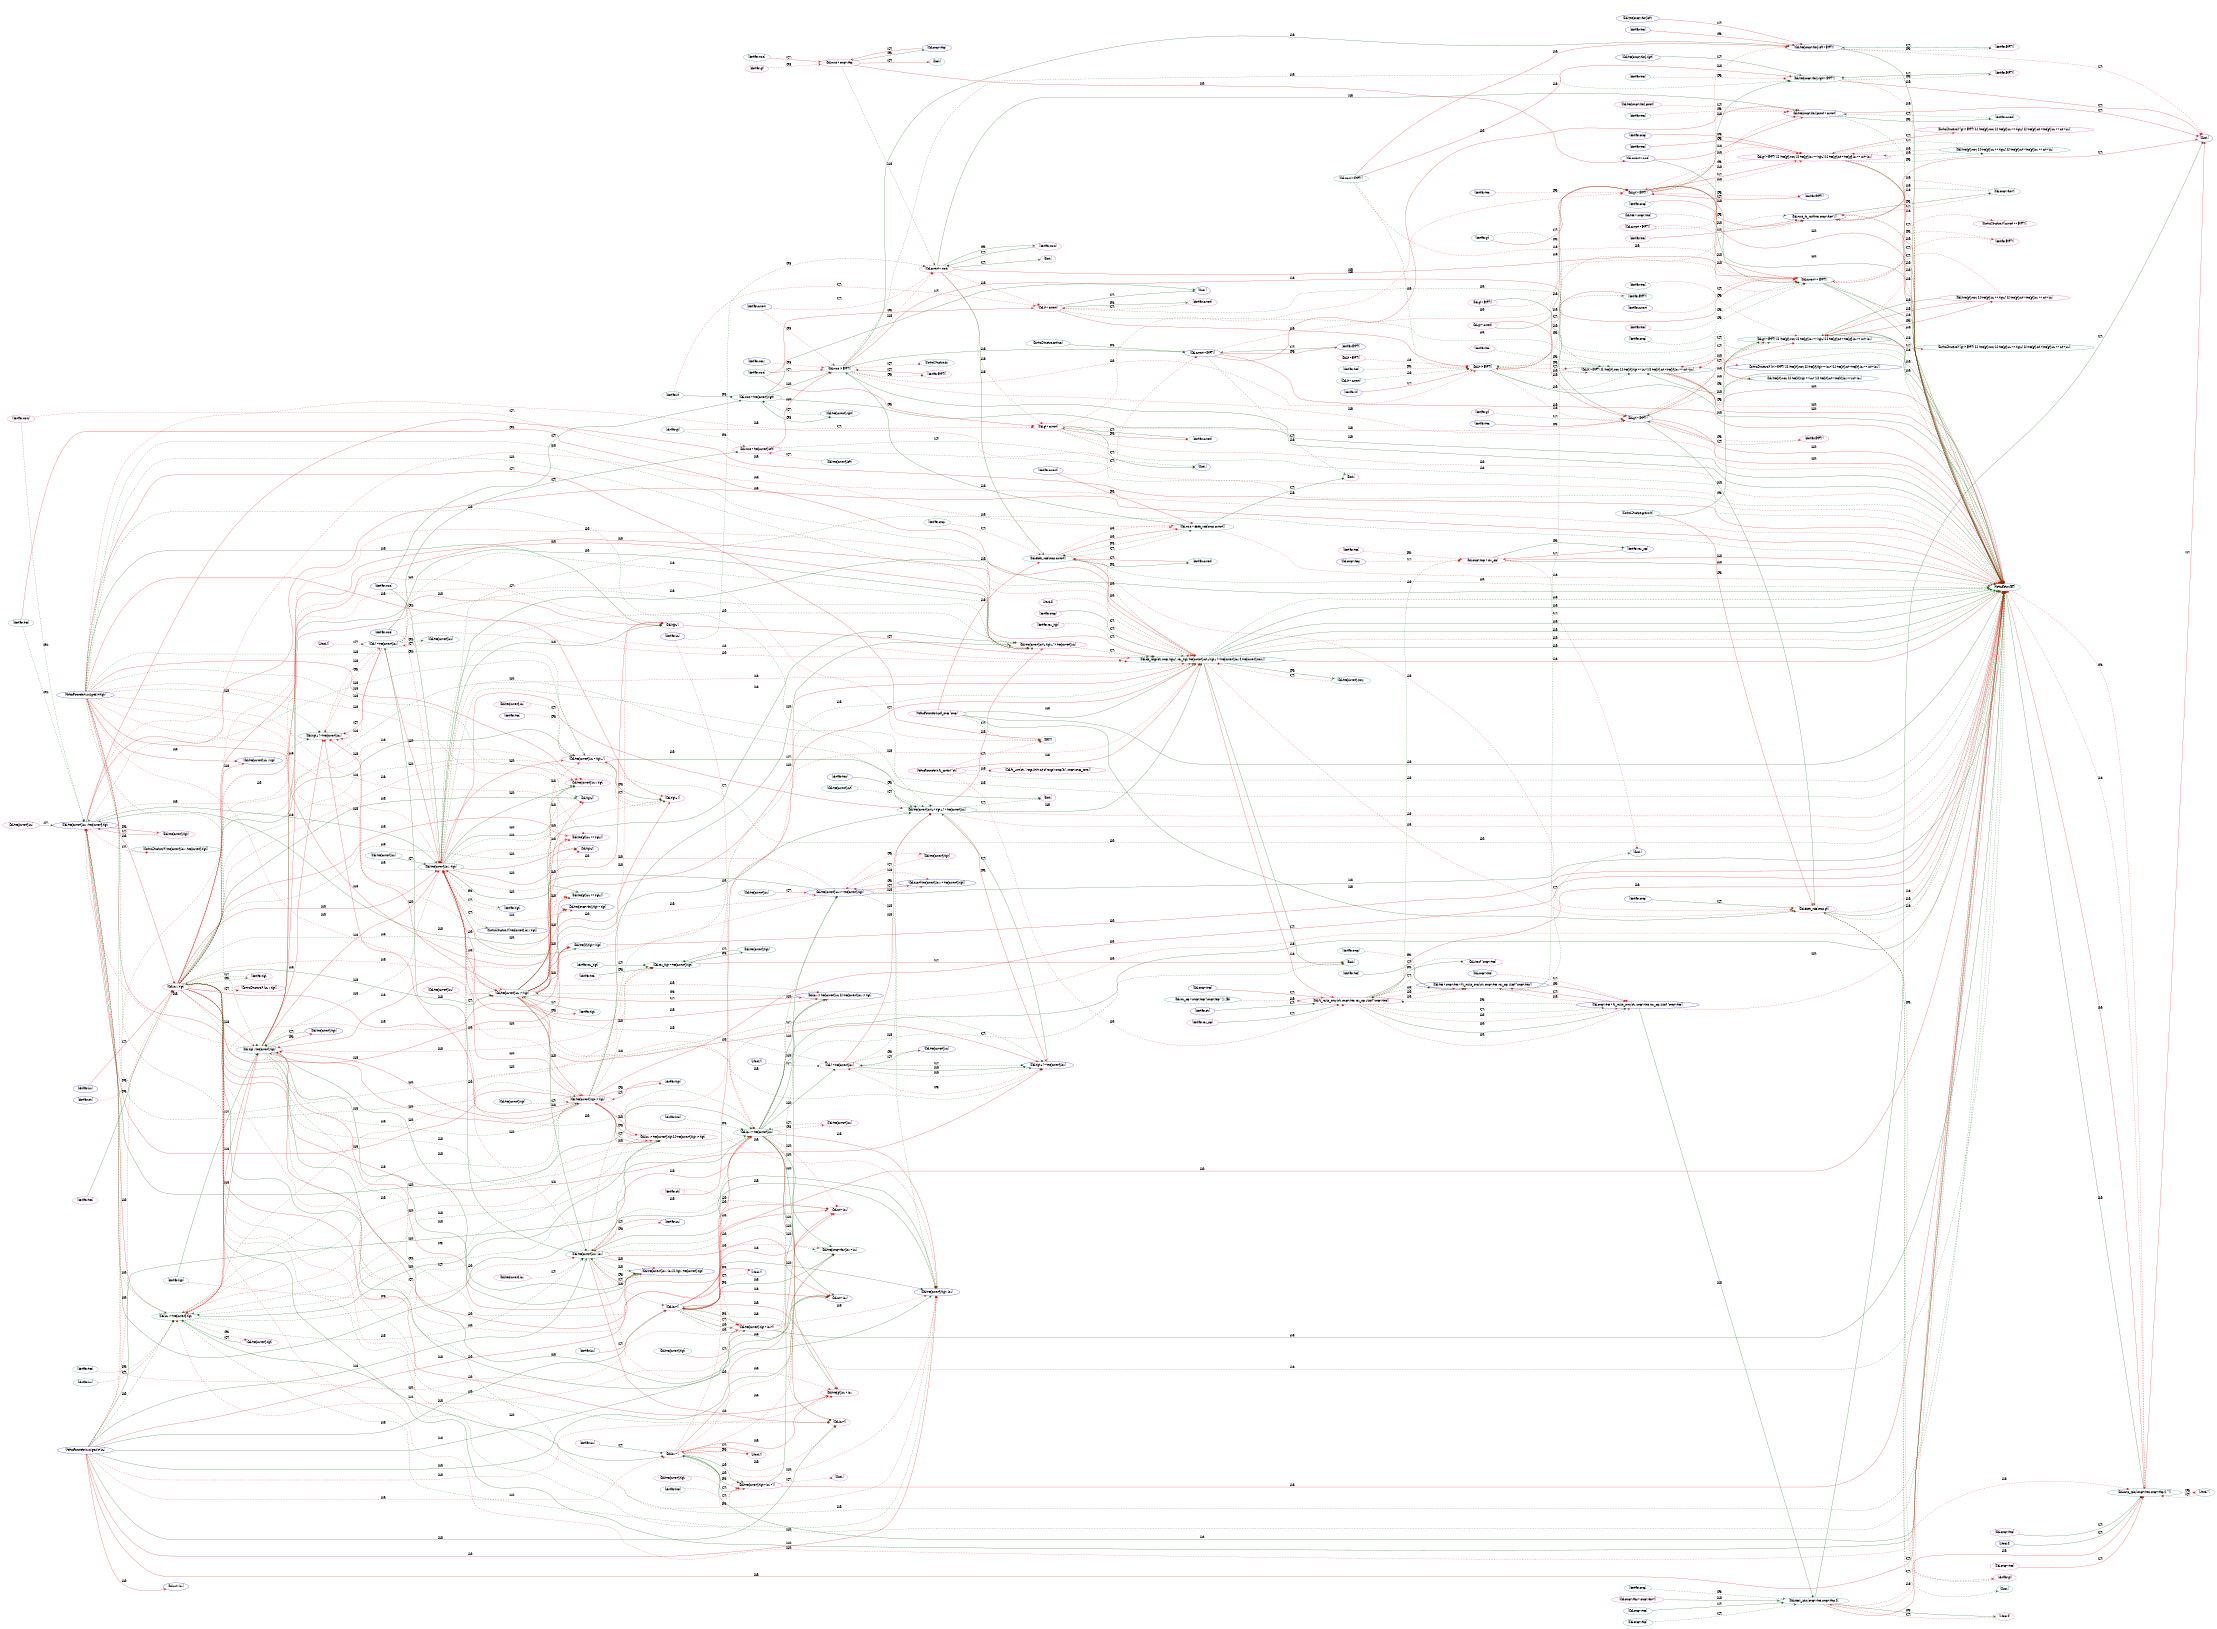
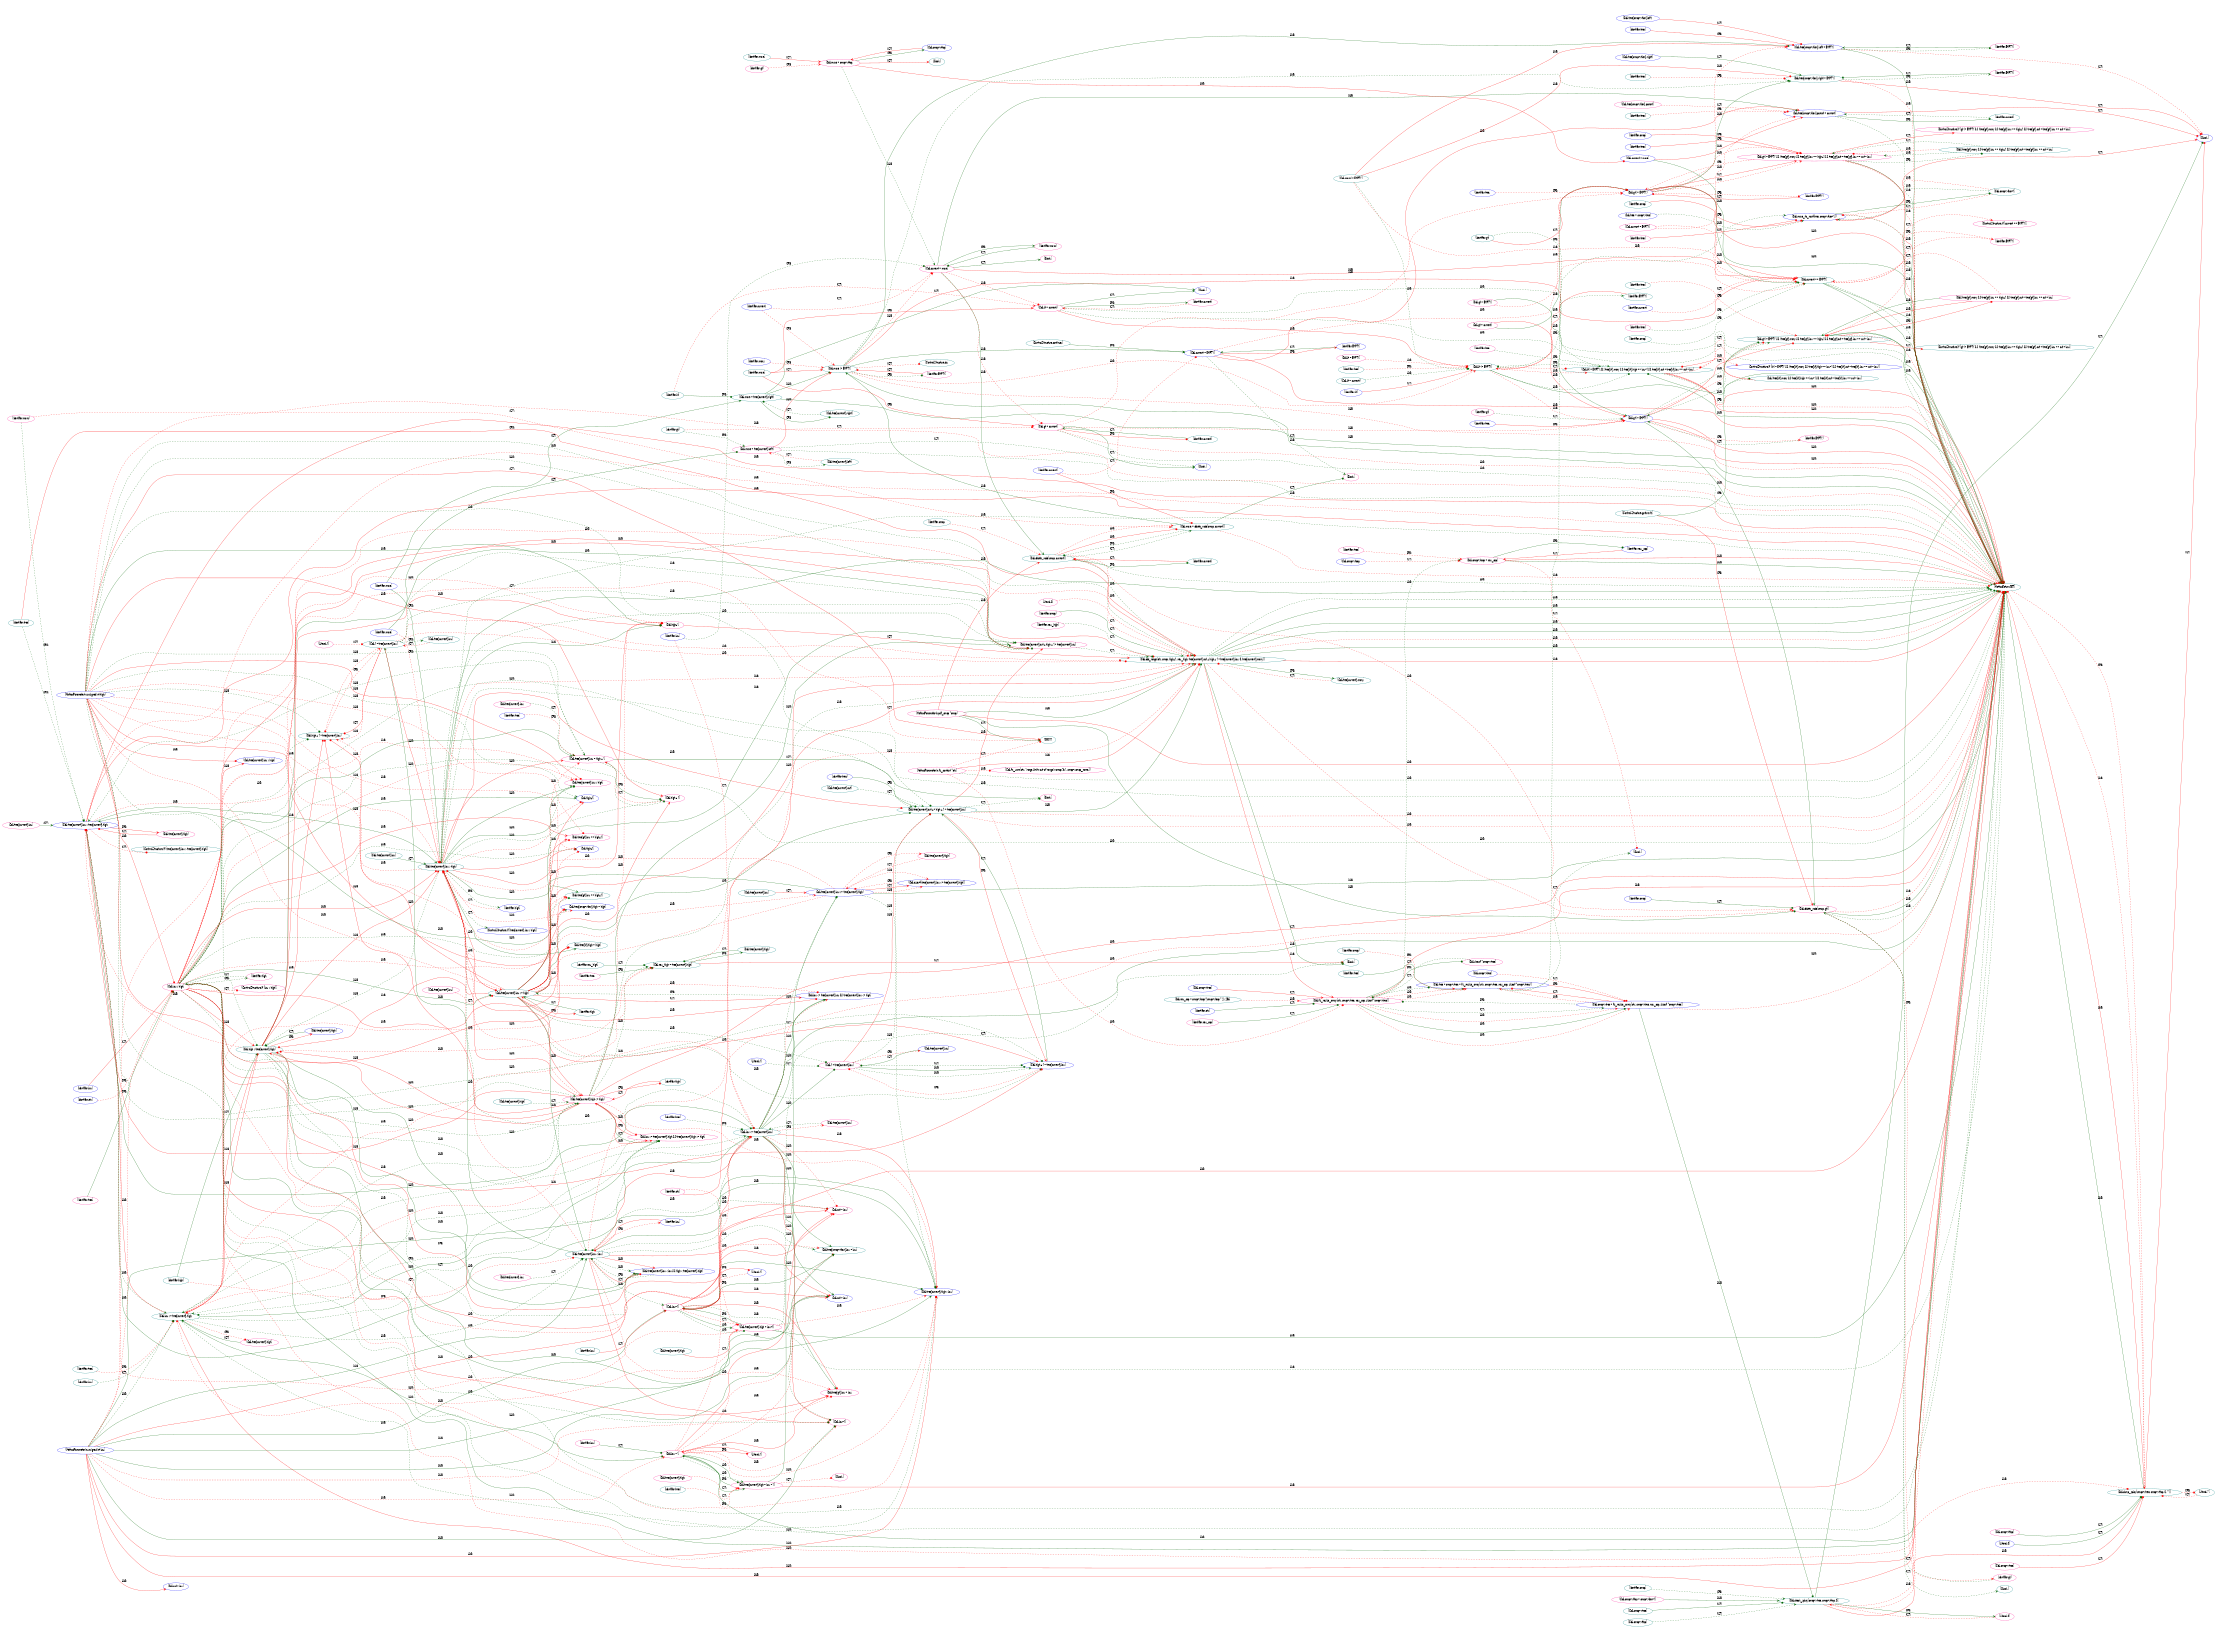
edge "(Call,move = tree[current].left)" -> "(Call,tree[current].left)": added, label "CFG:"
edge "(MethodParameterIn,pdf_cmap *cmap)" -> "1000111": style dashed -> solid
edge "(MethodParameterIn,pdf_cmap *cmap)" -> "(MethodReturn,RET)": color darkgreen -> red
edge "(Call,tree[lt].high = high)" -> "(MethodReturn,RET)": now "(Call,low <= tree[current].high)" -> "(MethodReturn,RET)"
